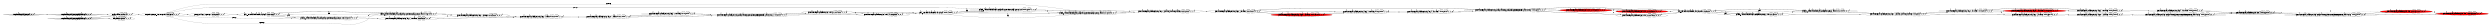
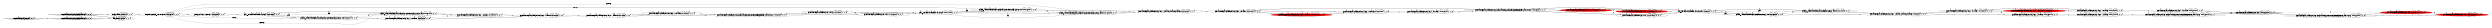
edge "testJobLoadingWithSysPropsAndGlobalProps['0', '1', '0']" -> "Config pullFile@@@4@@@['1', '1', '1']": now "testJobLoadingWithSysPropsAndGlobalProps['0', '1', '0']" -> "Path path@@@3@@@['1', '1', '1']"
